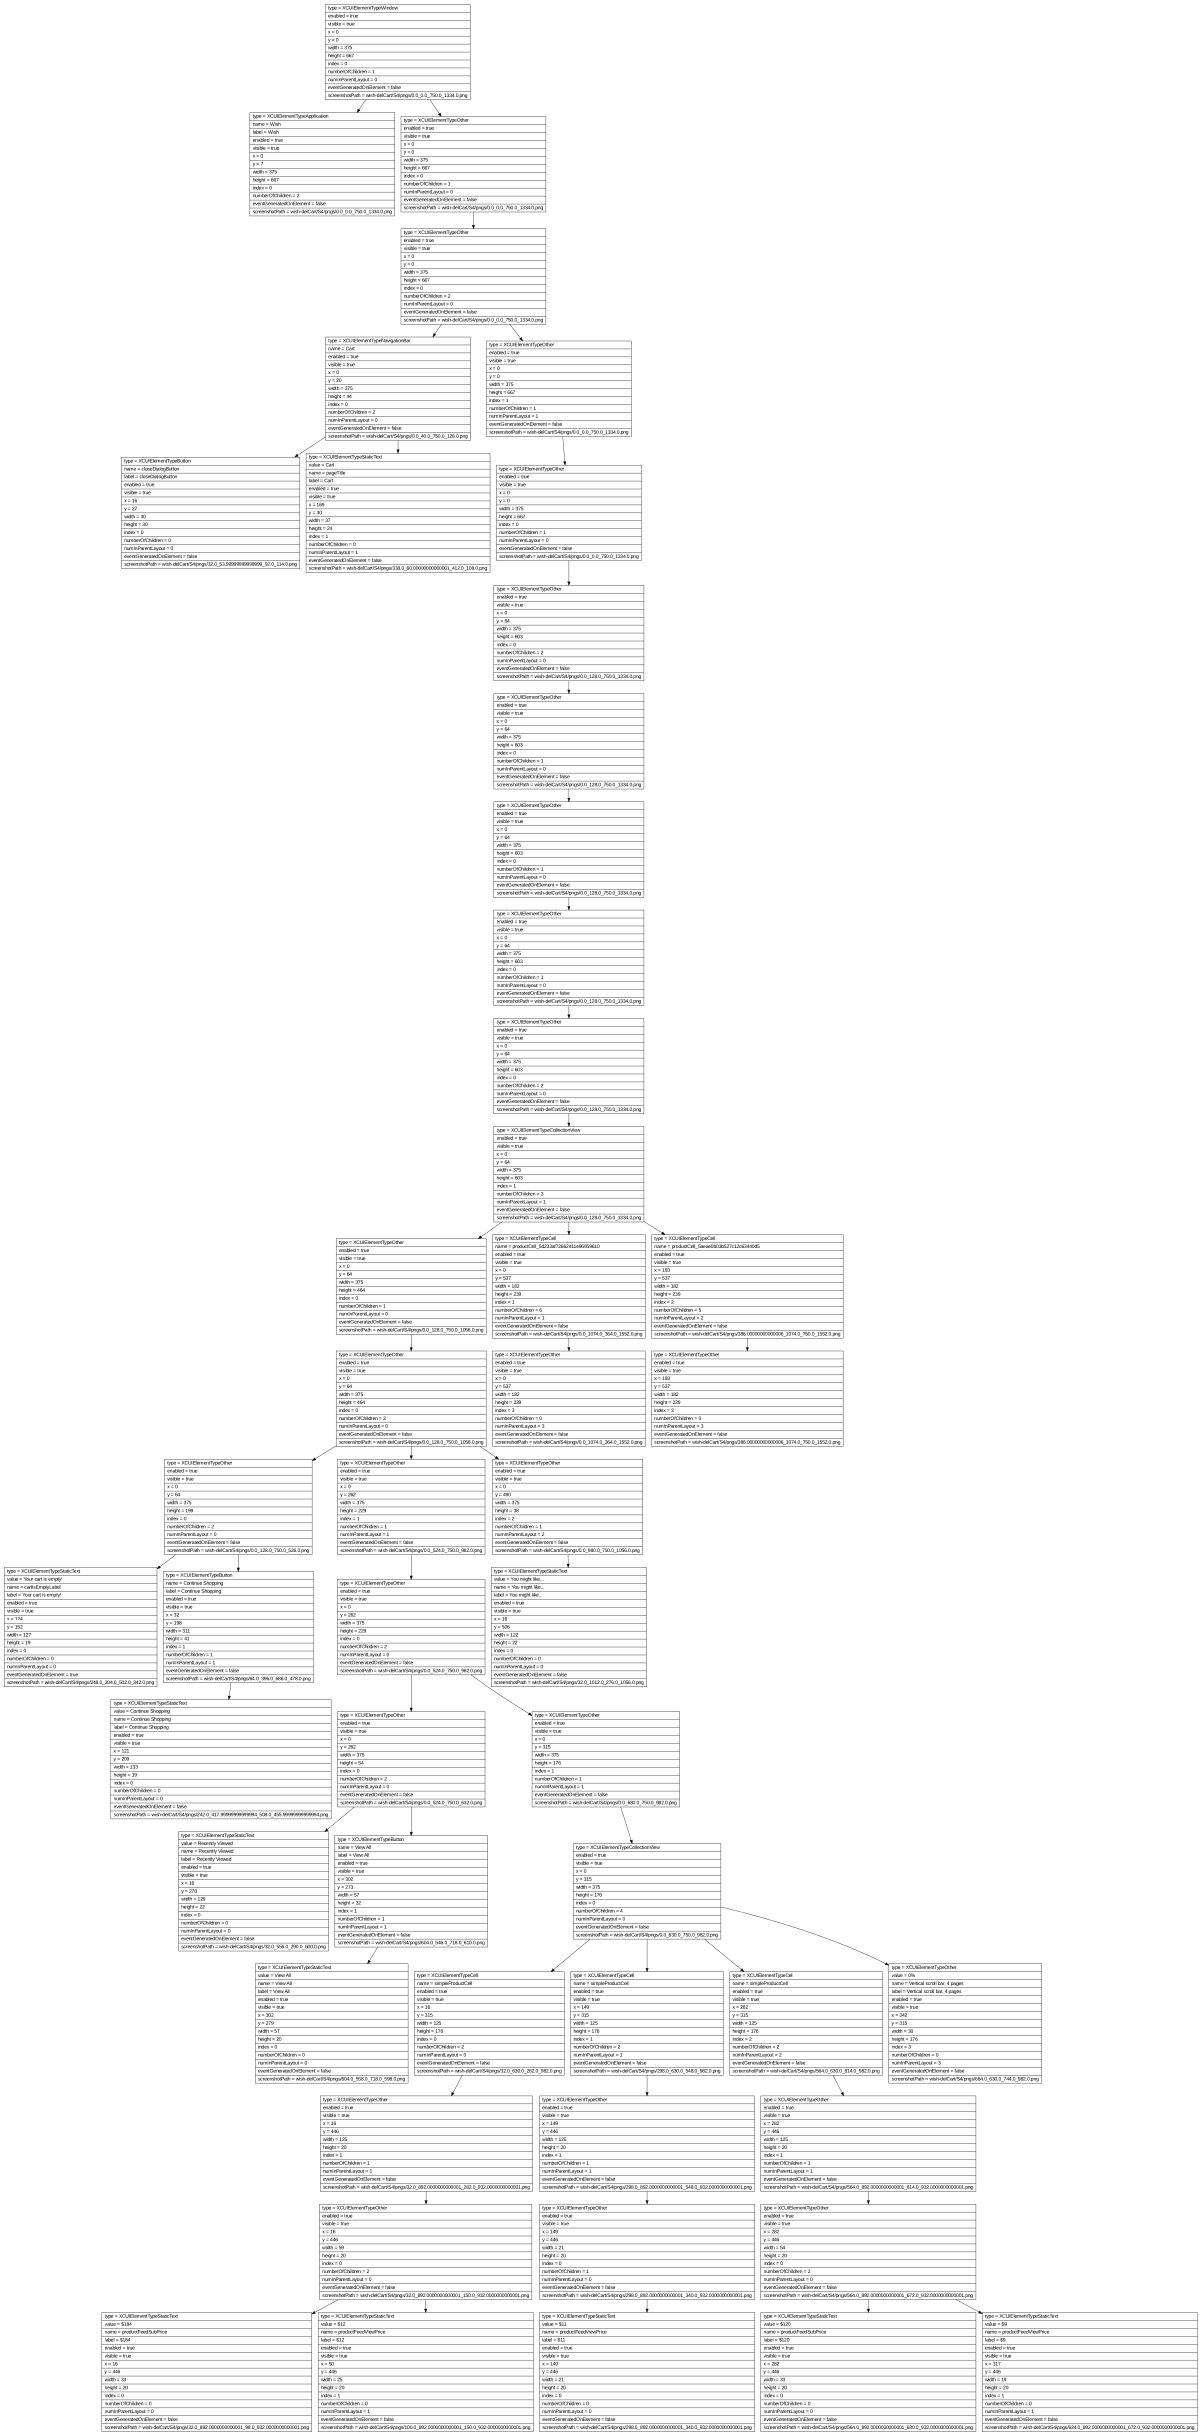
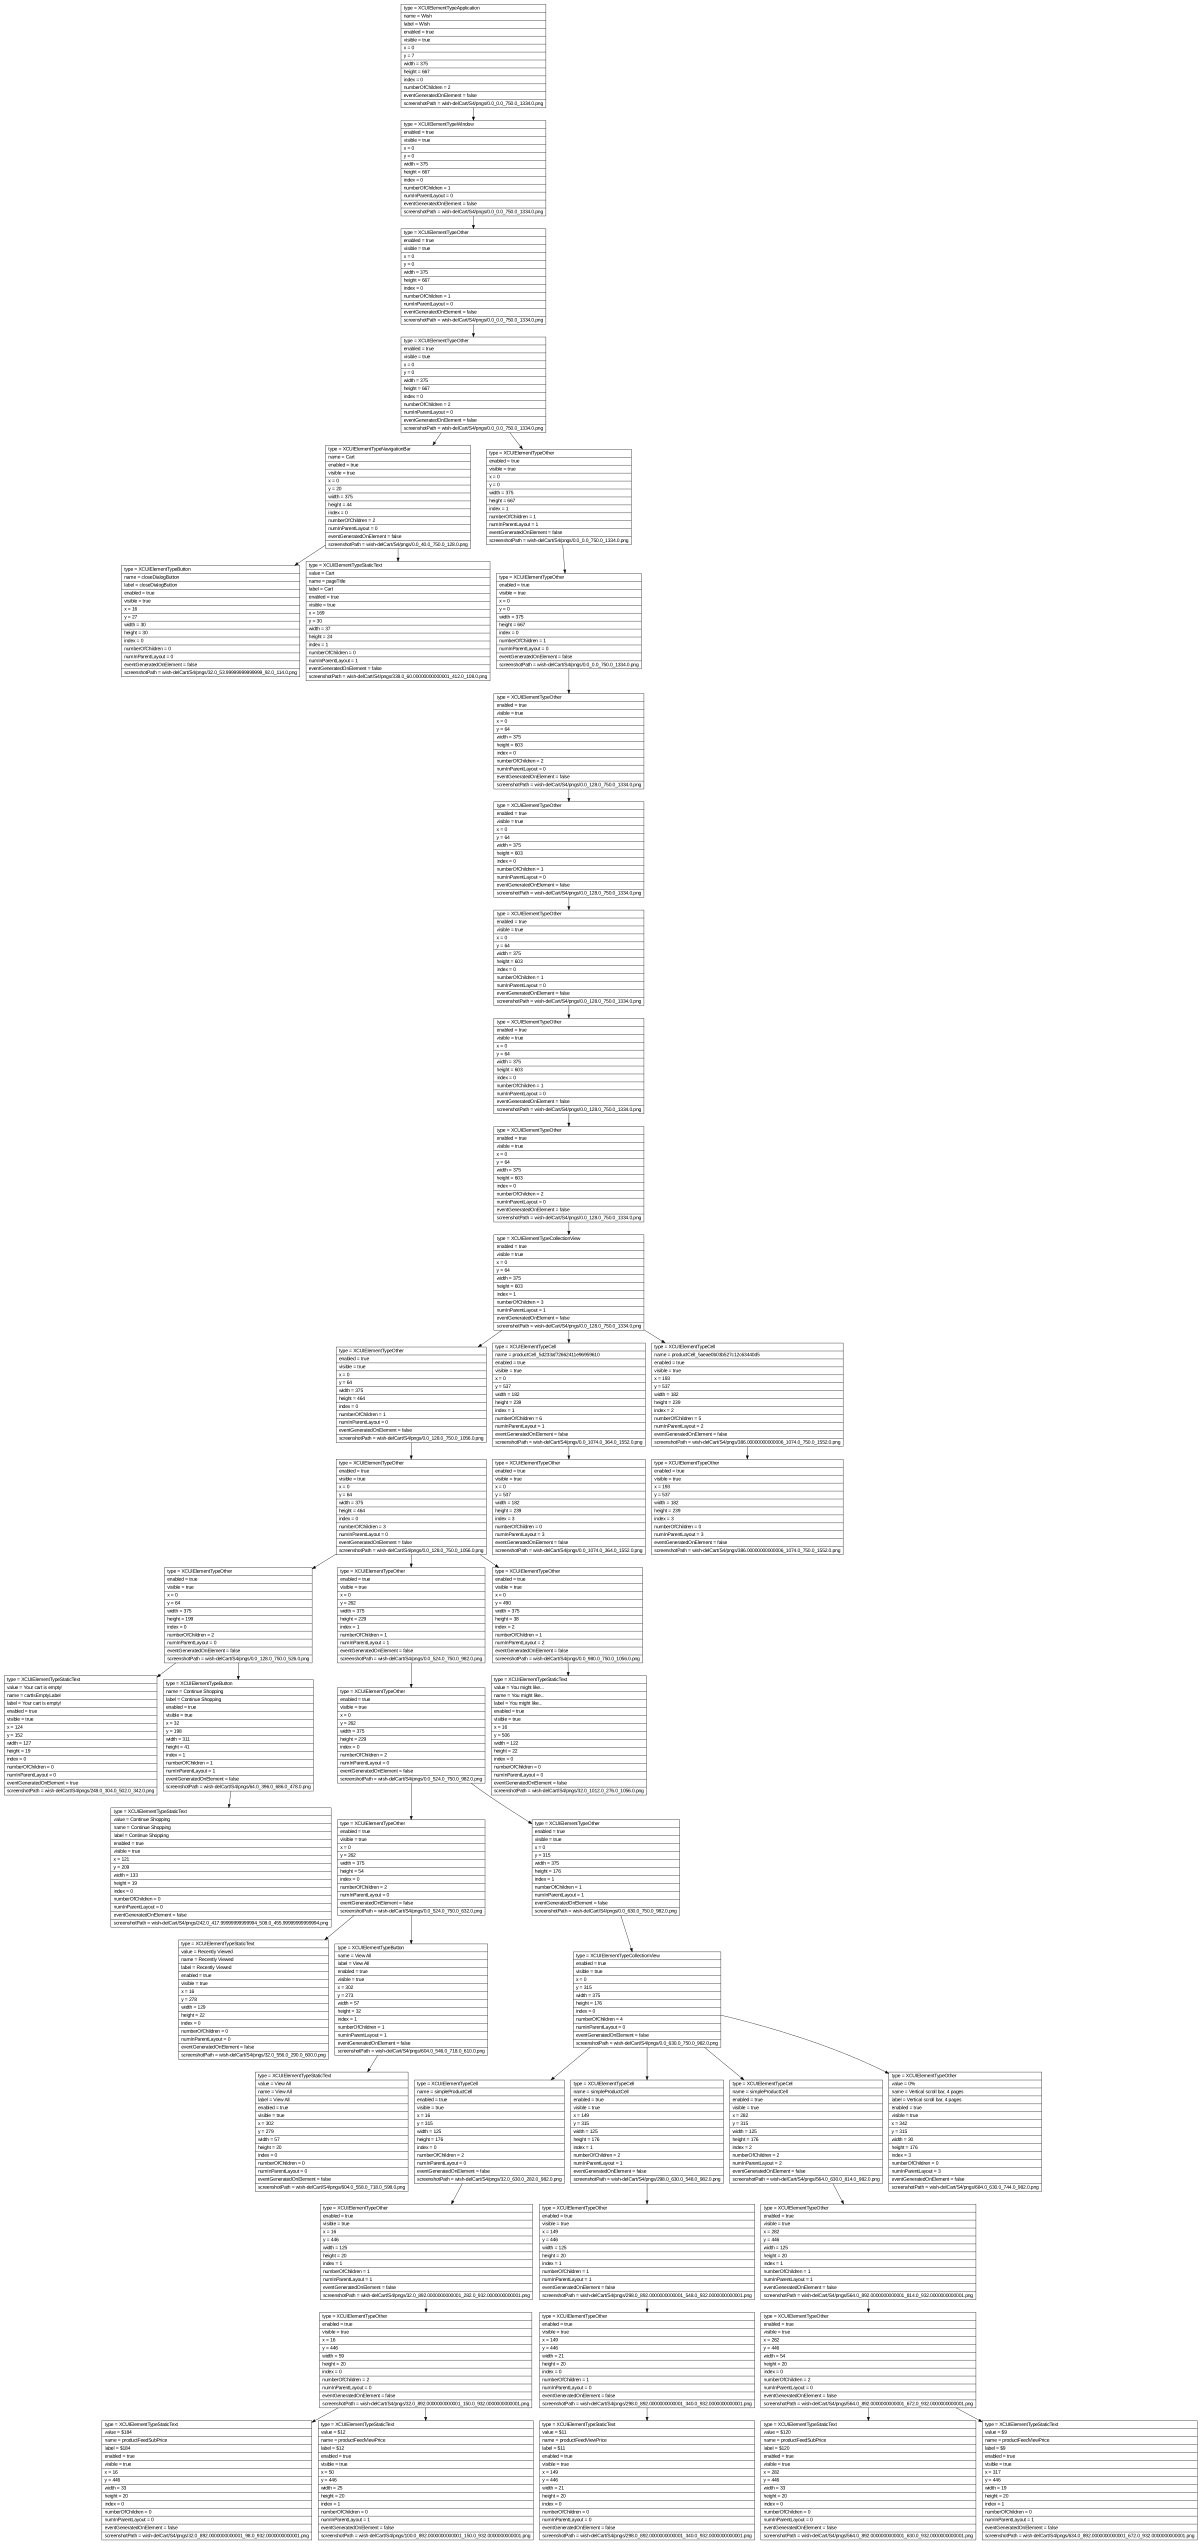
edge "type = XCUIElementTypeWindow" -> "type = XCUIElementTypeApplication": reversed
